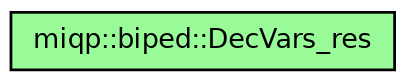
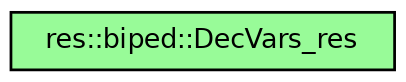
node "miqp::biped::DecVars_res": label "miqp::biped::DecVars_res" -> "res::biped::DecVars_res"
